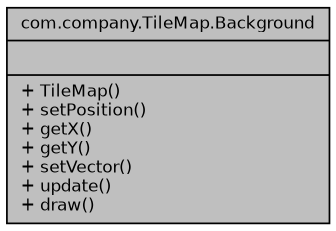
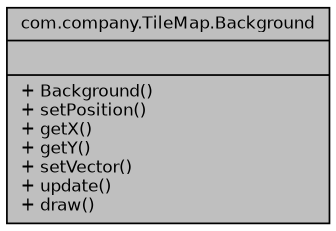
node "com.company.TileMap.Background": text "+ TileMap()" -> "+ Background()"
